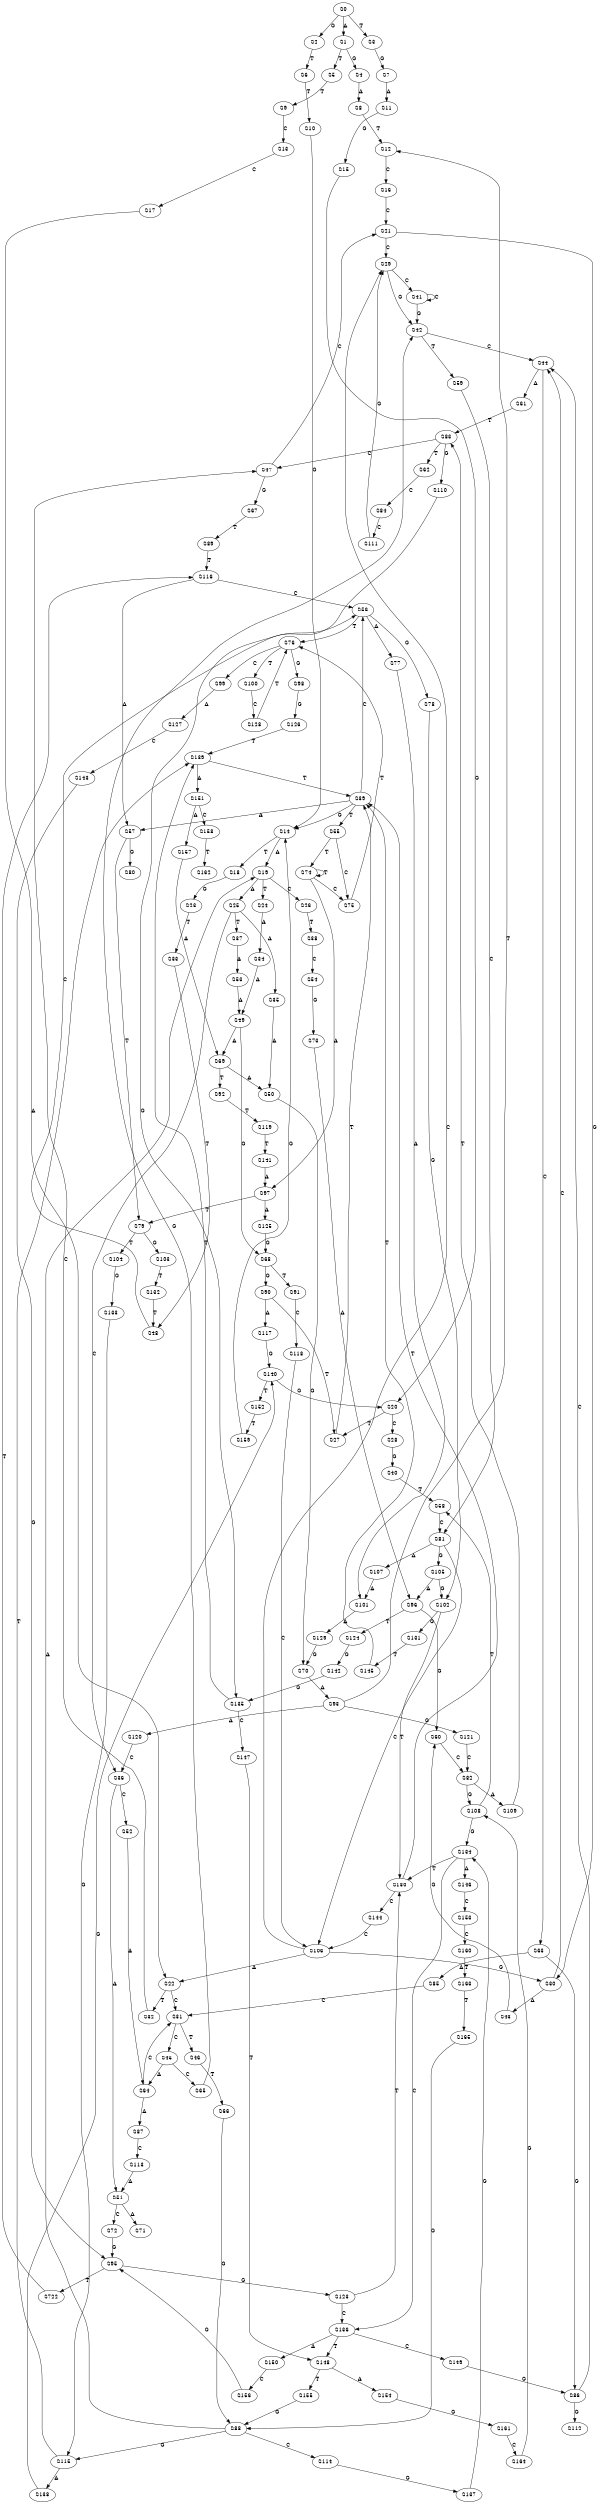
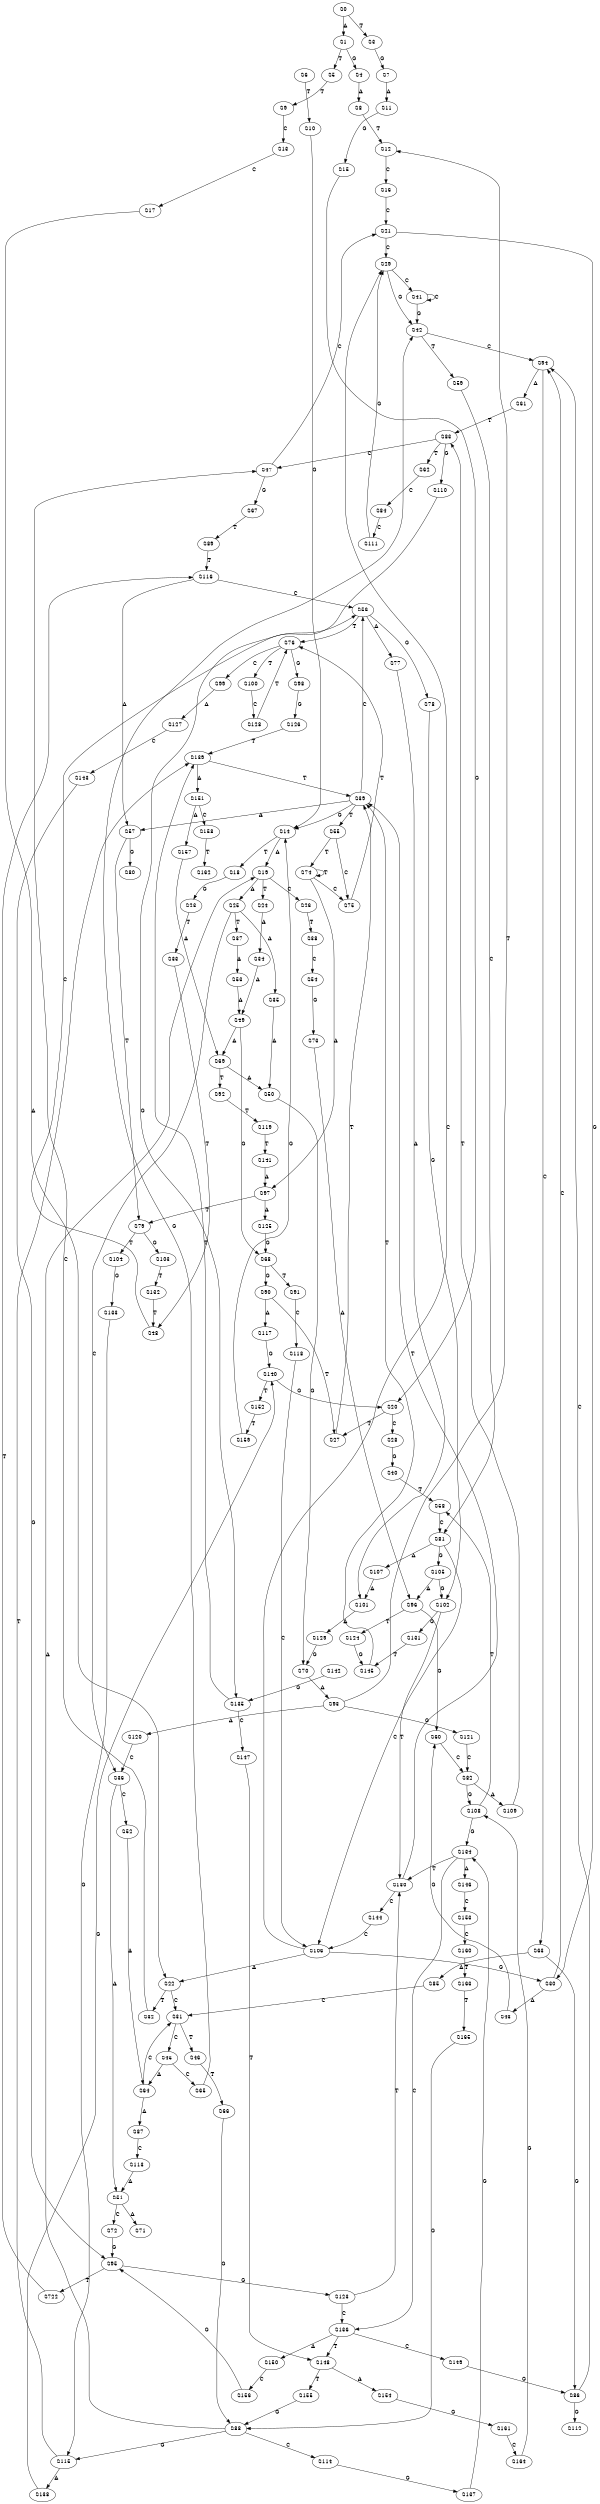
node "S2": removed
node "S44": label "S44" -> "S94"
edge "S124" -> "S142": now "S124" -> "S145"
